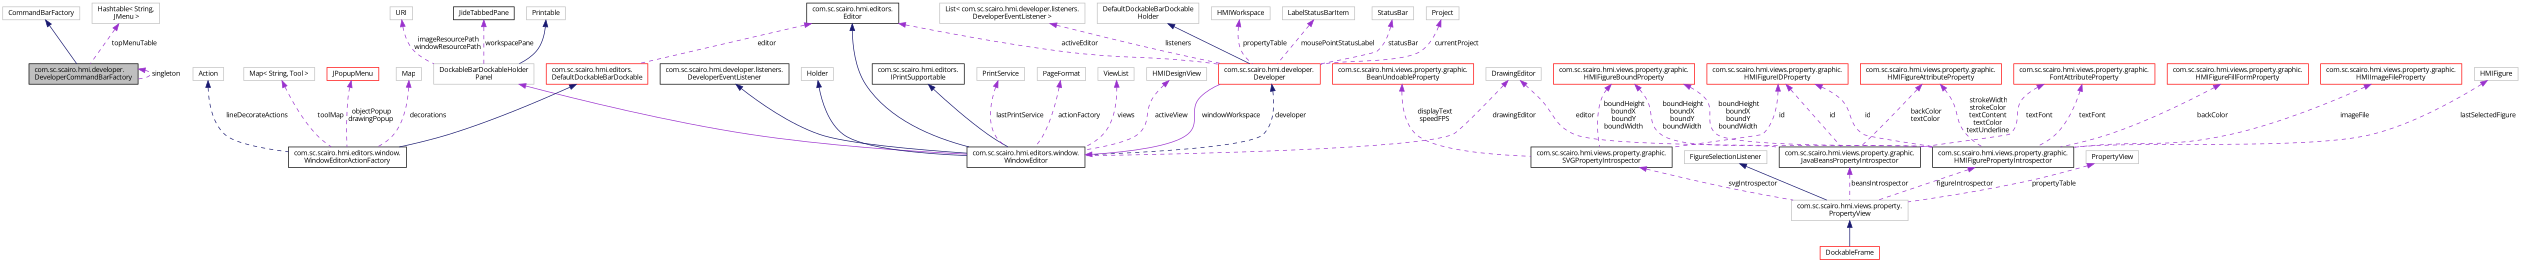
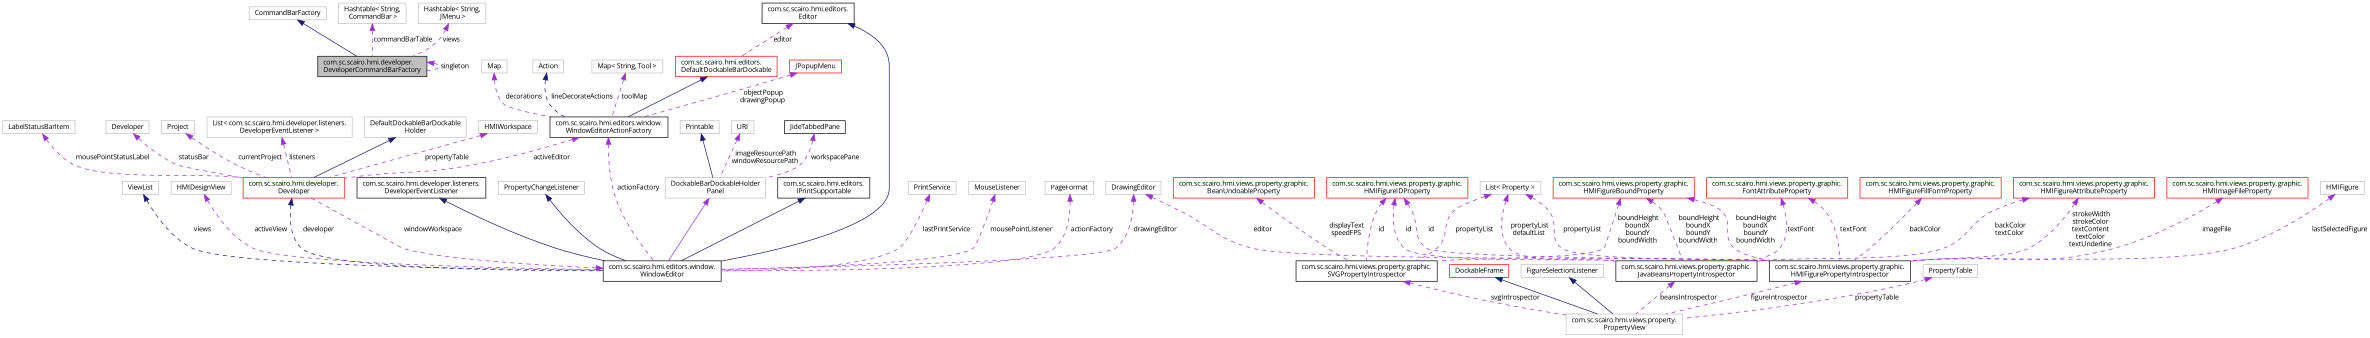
node "Hashtable< String, CommandBar >": added
node "StatusBar": label "StatusBar" -> "Developer"
edge "com.sc.scairo.hmi.developer. DeveloperCommandBarFactory" -> "Hashtable< String, JMenu >": label " topMenuTable" -> " views"
edge "com.sc.scairo.hmi.developer. Developer" -> "com.sc.scairo.hmi.editors. Editor": now "com.sc.scairo.hmi.developer. Developer" -> "com.sc.scairo.hmi.editors.window. WindowEditorActionFactory"
node "Holder": label "Holder" -> "PropertyChangeListener"
edge "com.sc.scairo.hmi.editors.window. WindowEditor" -> "ViewList": color darkorchid3 -> midnightblue
edge "com.sc.scairo.hmi.developer. Developer" -> "com.sc.scairo.hmi.editors.window. WindowEditor": style solid -> dashed
node "PropertyView": label "PropertyView" -> "PropertyTable"
node "MouseListener": added
node "List< Property >": added
edge "com.sc.scairo.hmi.editors.window. WindowEditor" -> "com.sc.scairo.hmi.editors.window. WindowEditorActionFactory": added, label "actionFactory"
edge "DockableFrame" -> "com.sc.scairo.hmi.views.property. PropertyView": reversed
